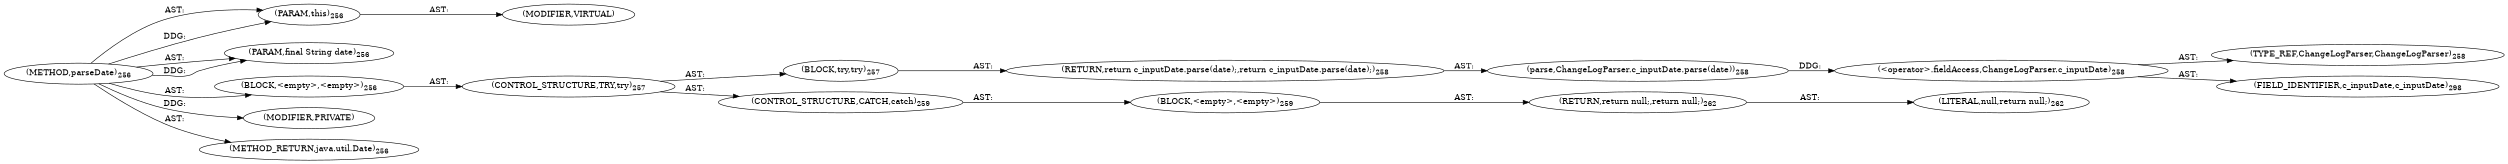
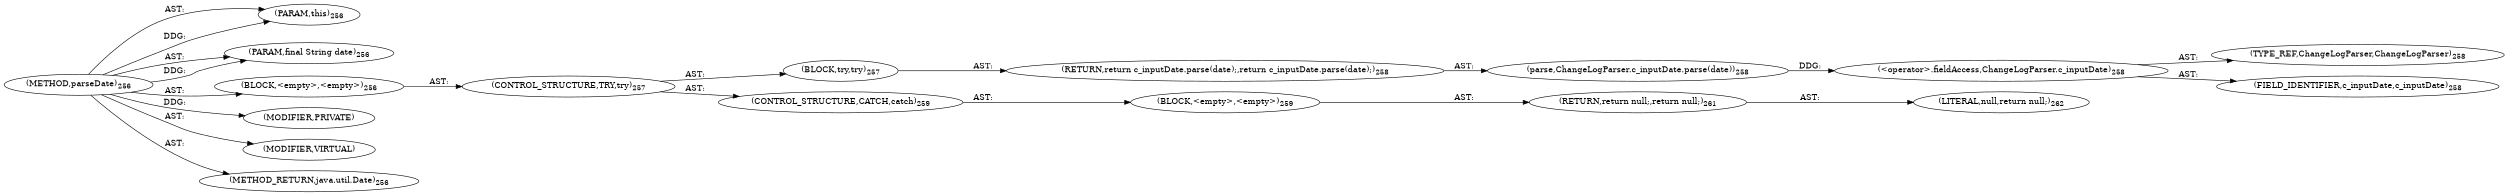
edge "(PARAM,this)" -> "(MODIFIER,VIRTUAL)": now "(METHOD,parseDate)" -> "(MODIFIER,VIRTUAL)"
node "(FIELD_IDENTIFIER,c_inputDate,c_inputDate)": text "298" -> "258"
node "(RETURN,return null;,return null;)": text "262" -> "261"
